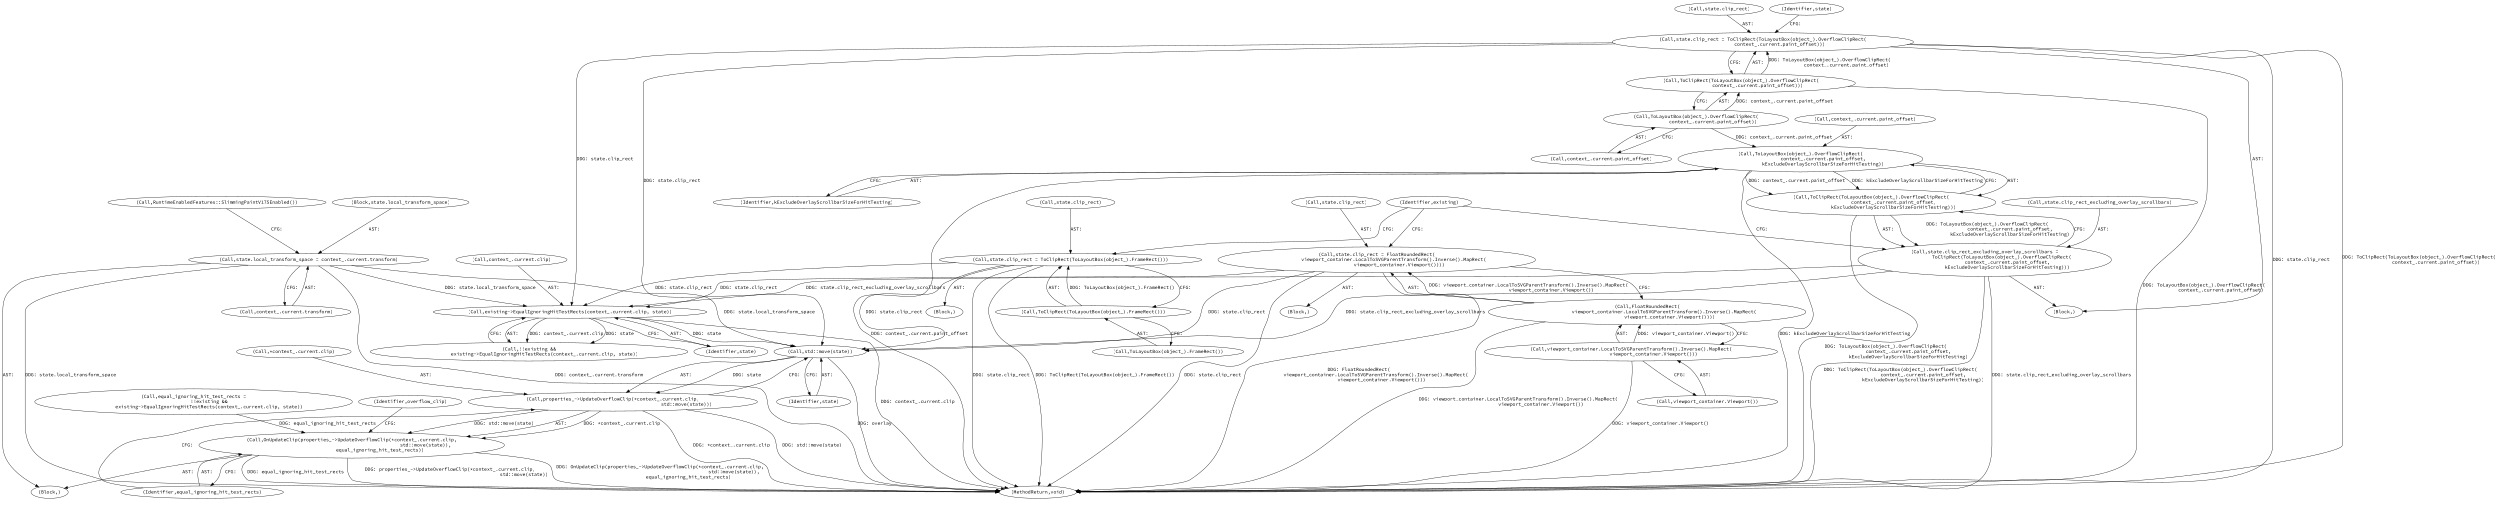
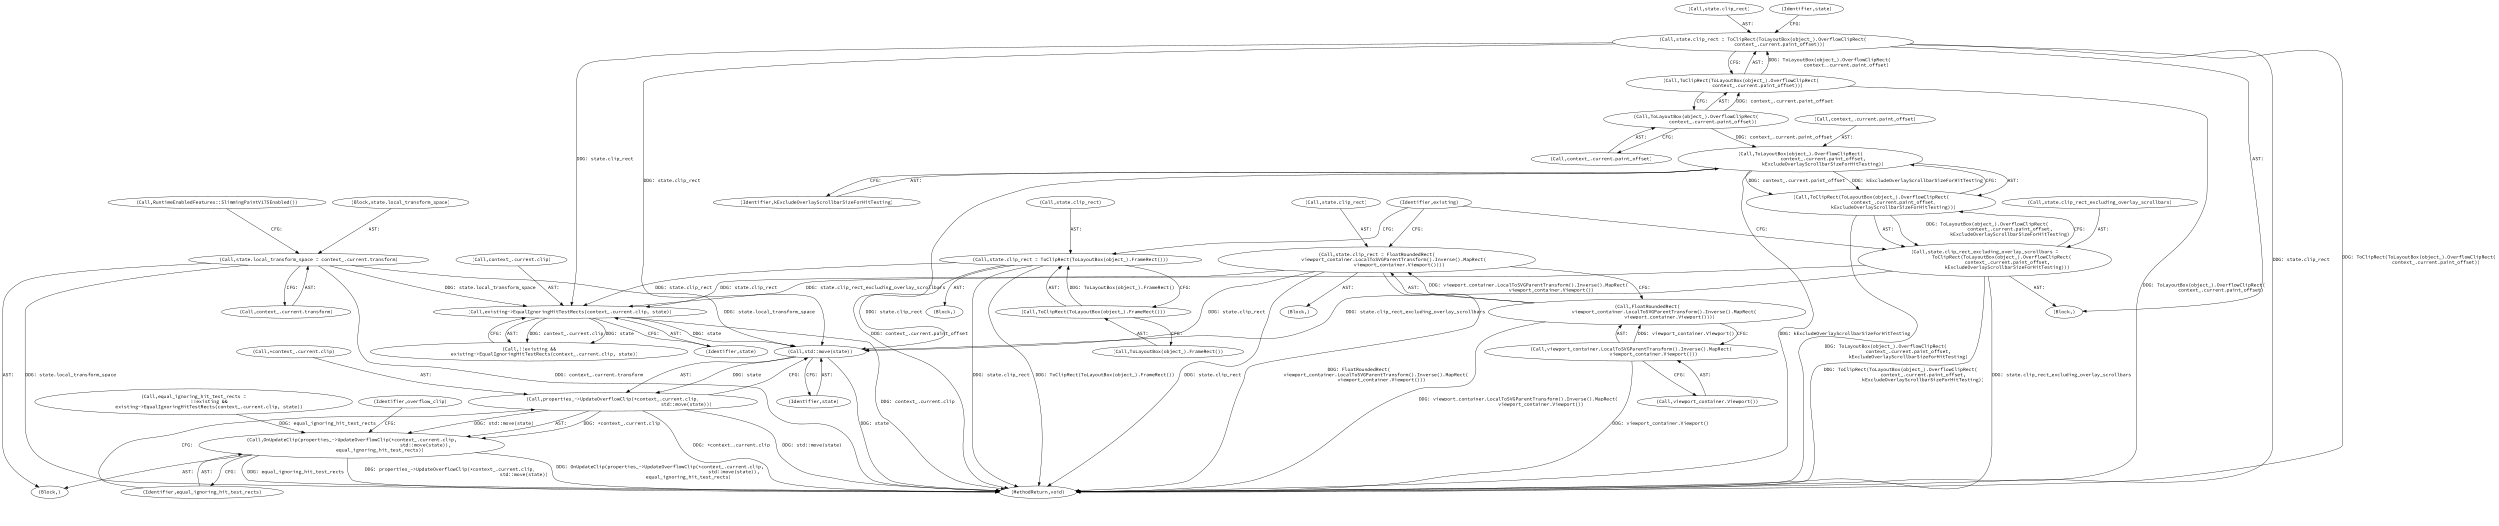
edge "(Call,std::move(state))" -> "(MethodReturn,void)": label "DDG: overlay" -> "DDG: state"
